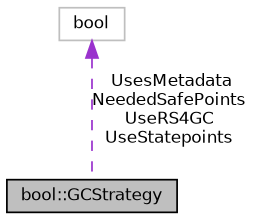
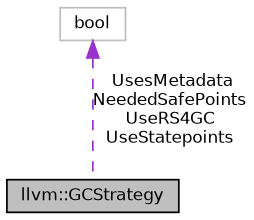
node "bool::GCStrategy": label "bool::GCStrategy" -> "llvm::GCStrategy"
